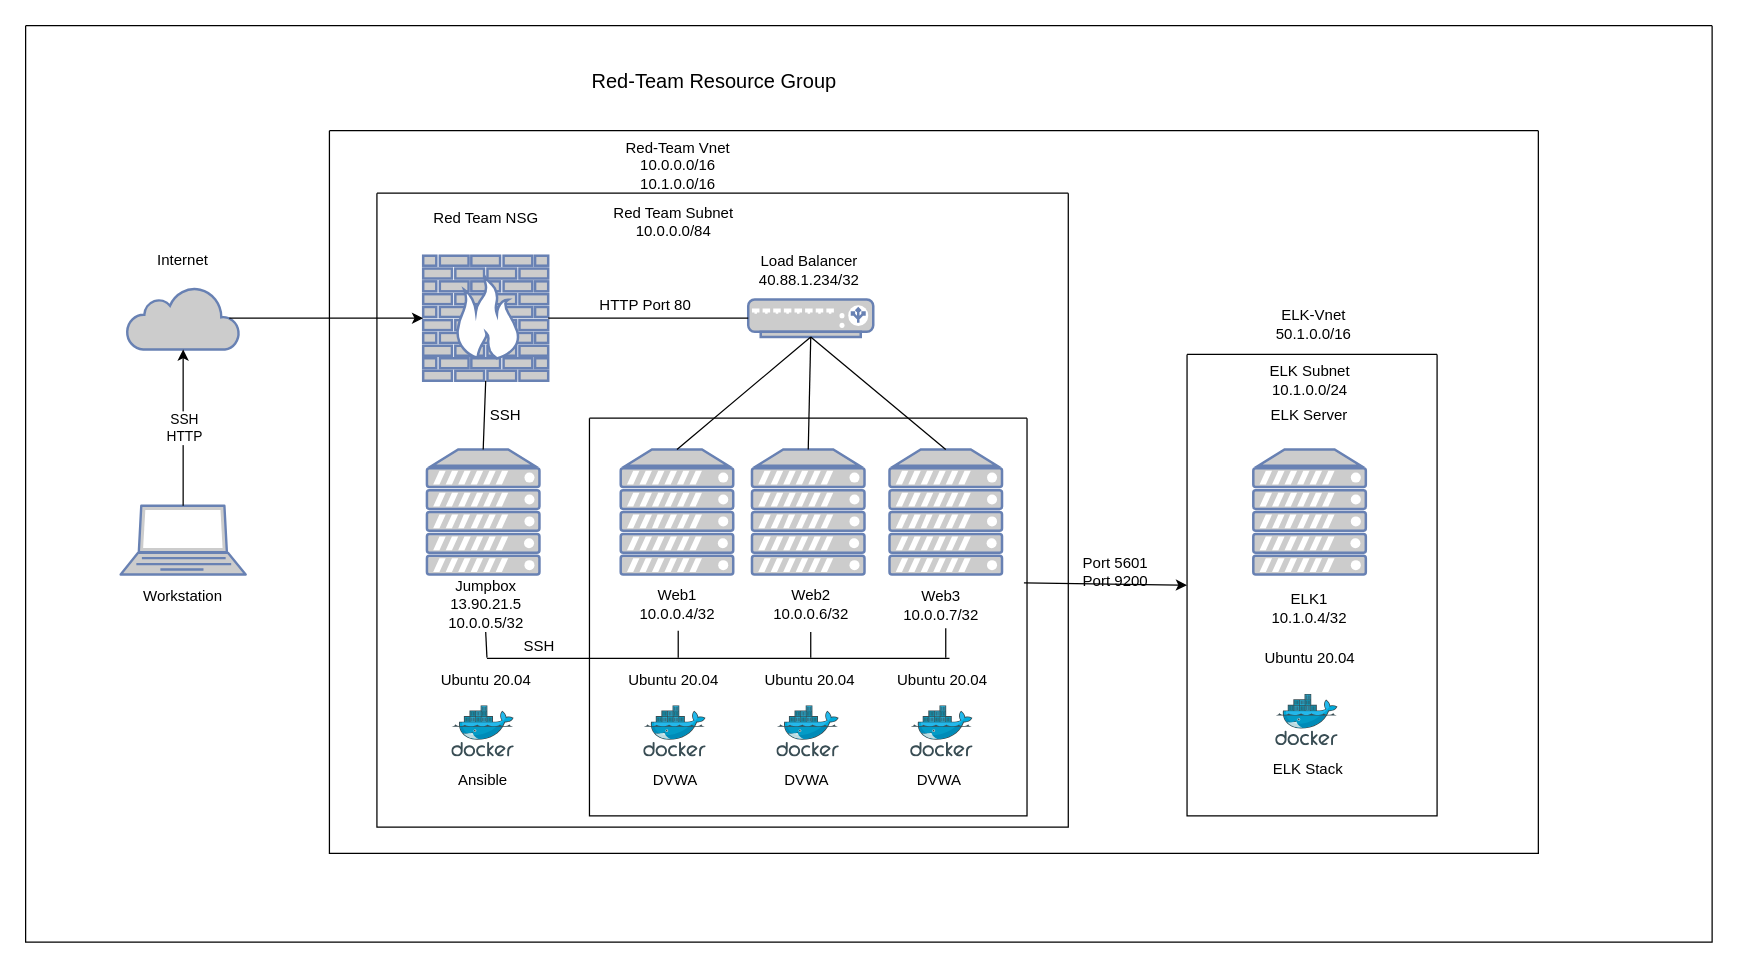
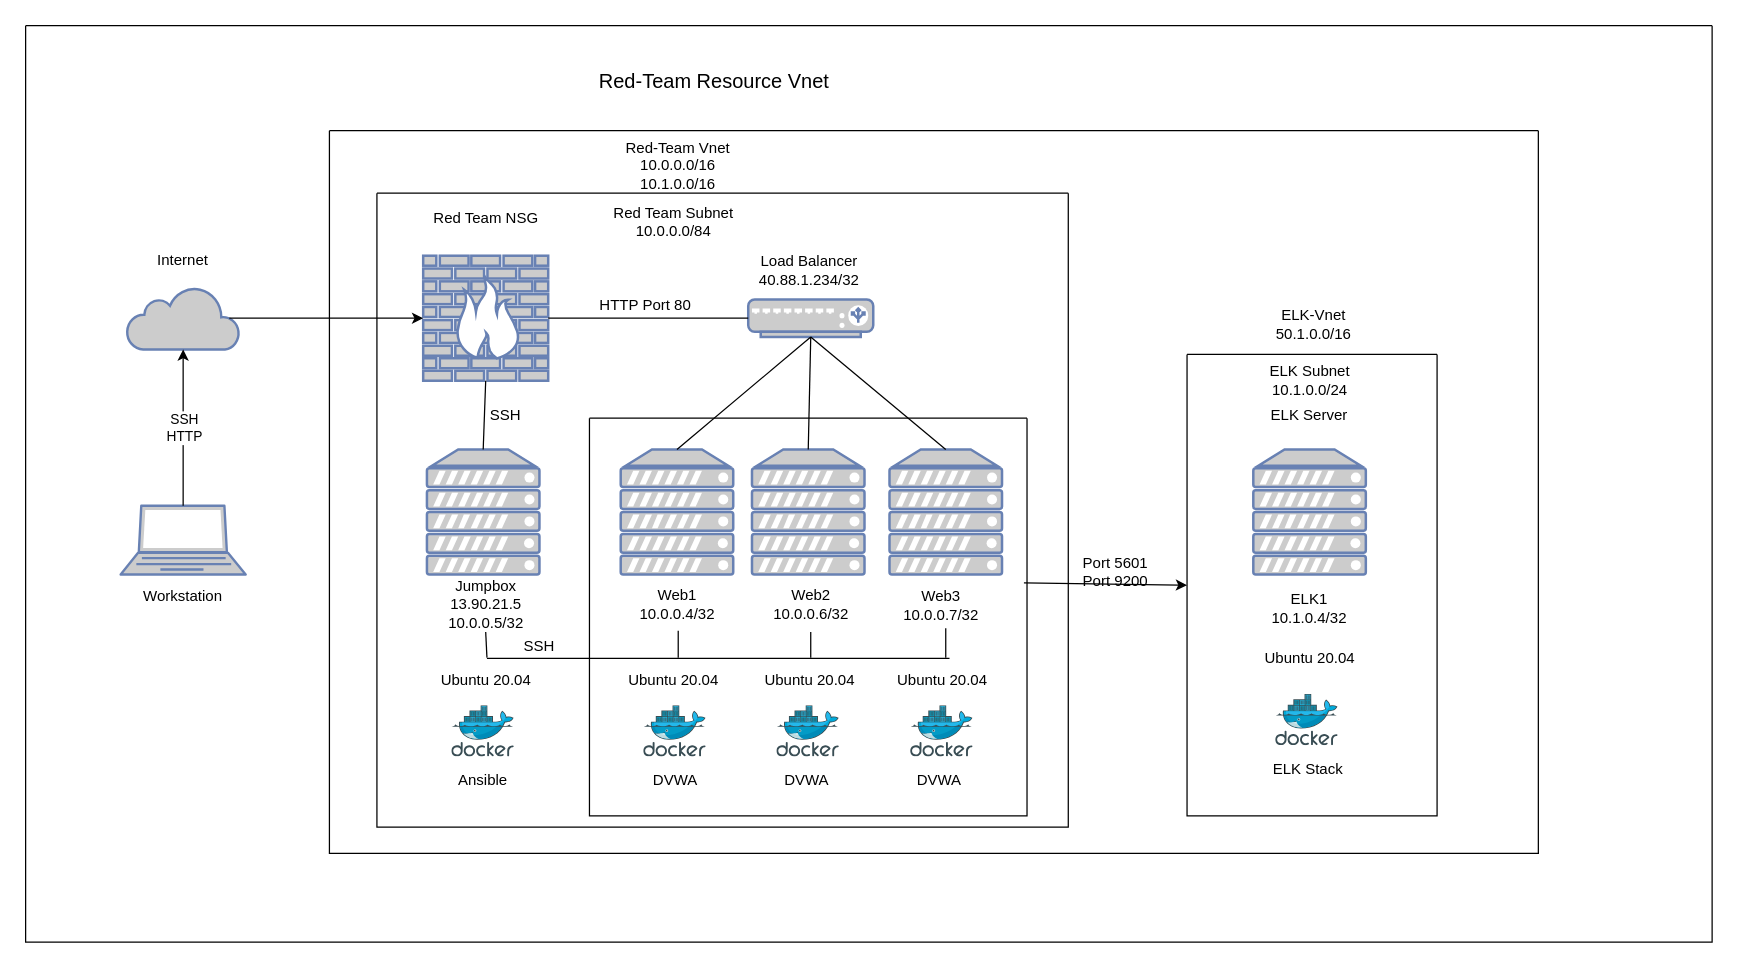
node "Red-Team Resource Group": label "Red-Team Resource Group" -> "Red-Team Resource Vnet"
